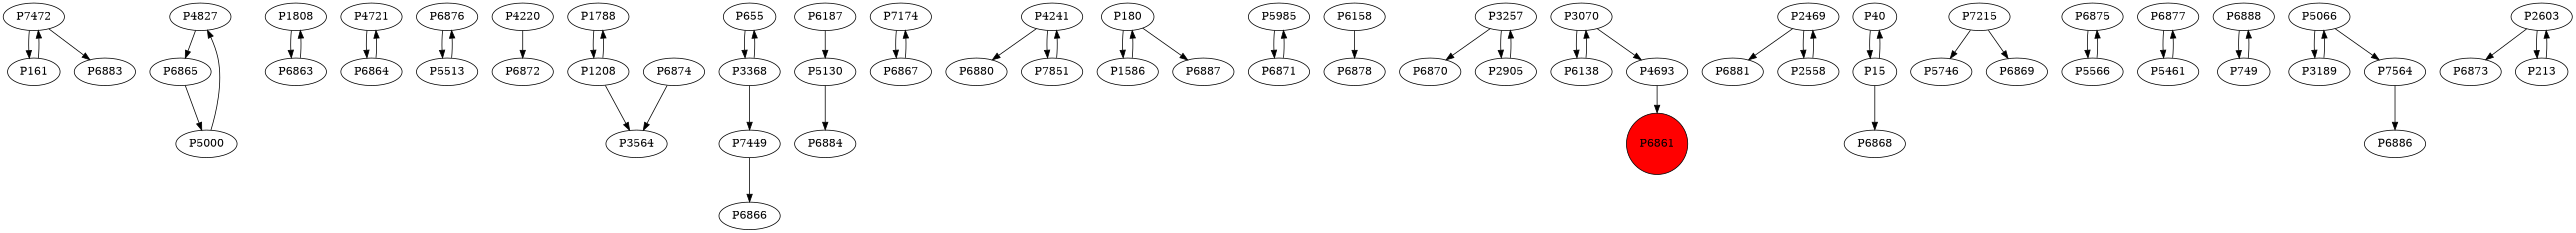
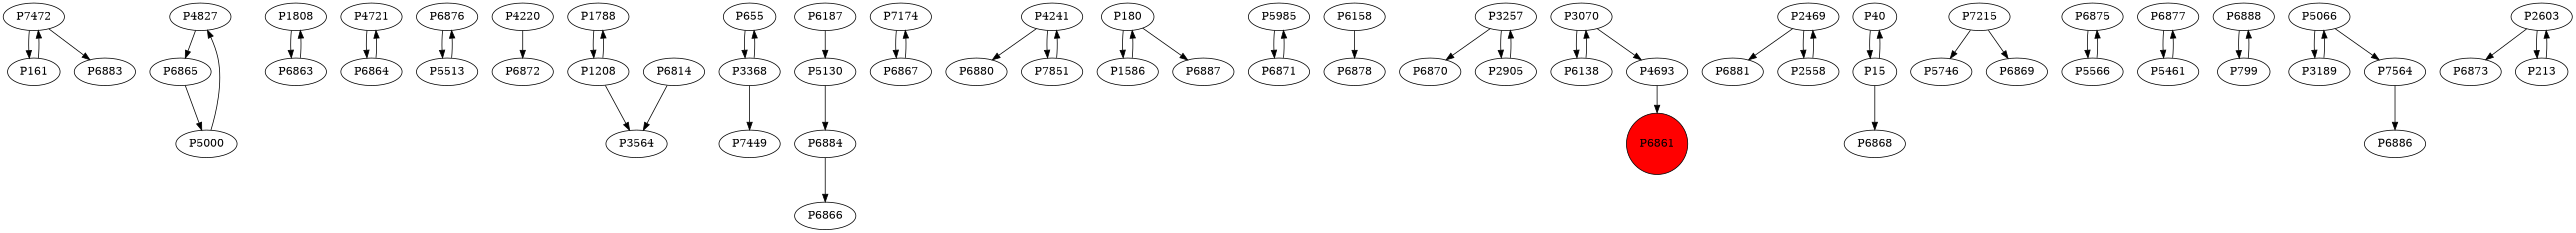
node "P6874": label "P6874" -> "P6814"
node "P749": label "P749" -> "P799"
edge "P7449" -> "P6866": now "P6884" -> "P6866"
